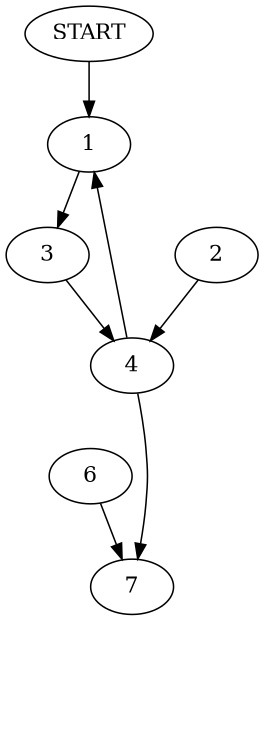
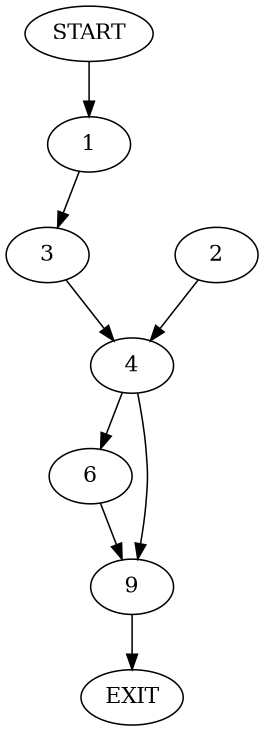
edge "4" -> "1": now "4" -> "6"
node "7": label "7" -> "9"
node "EXIT": added
